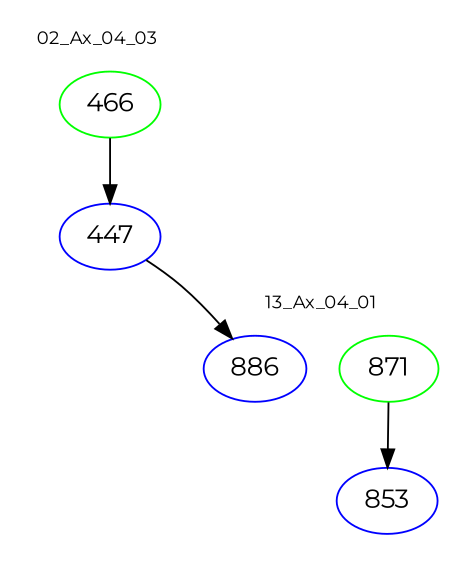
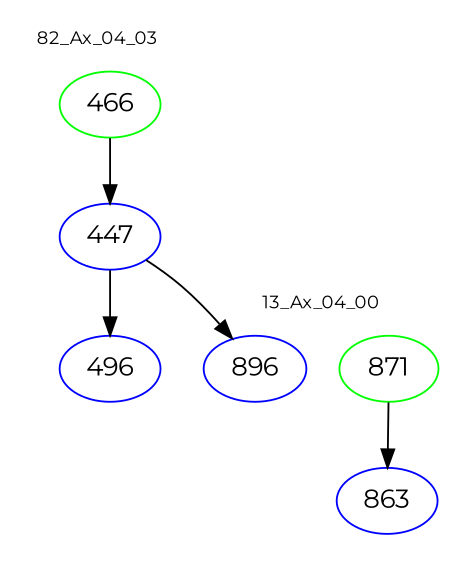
cluster "02_Ax_04_03": label "02_Ax_04_03" -> "82_Ax_04_03"
cluster "13_Ax_04_01": label "13_Ax_04_01" -> "13_Ax_04_00"
node "496": added
node "886": label "886" -> "896"
node "853": label "853" -> "863"
